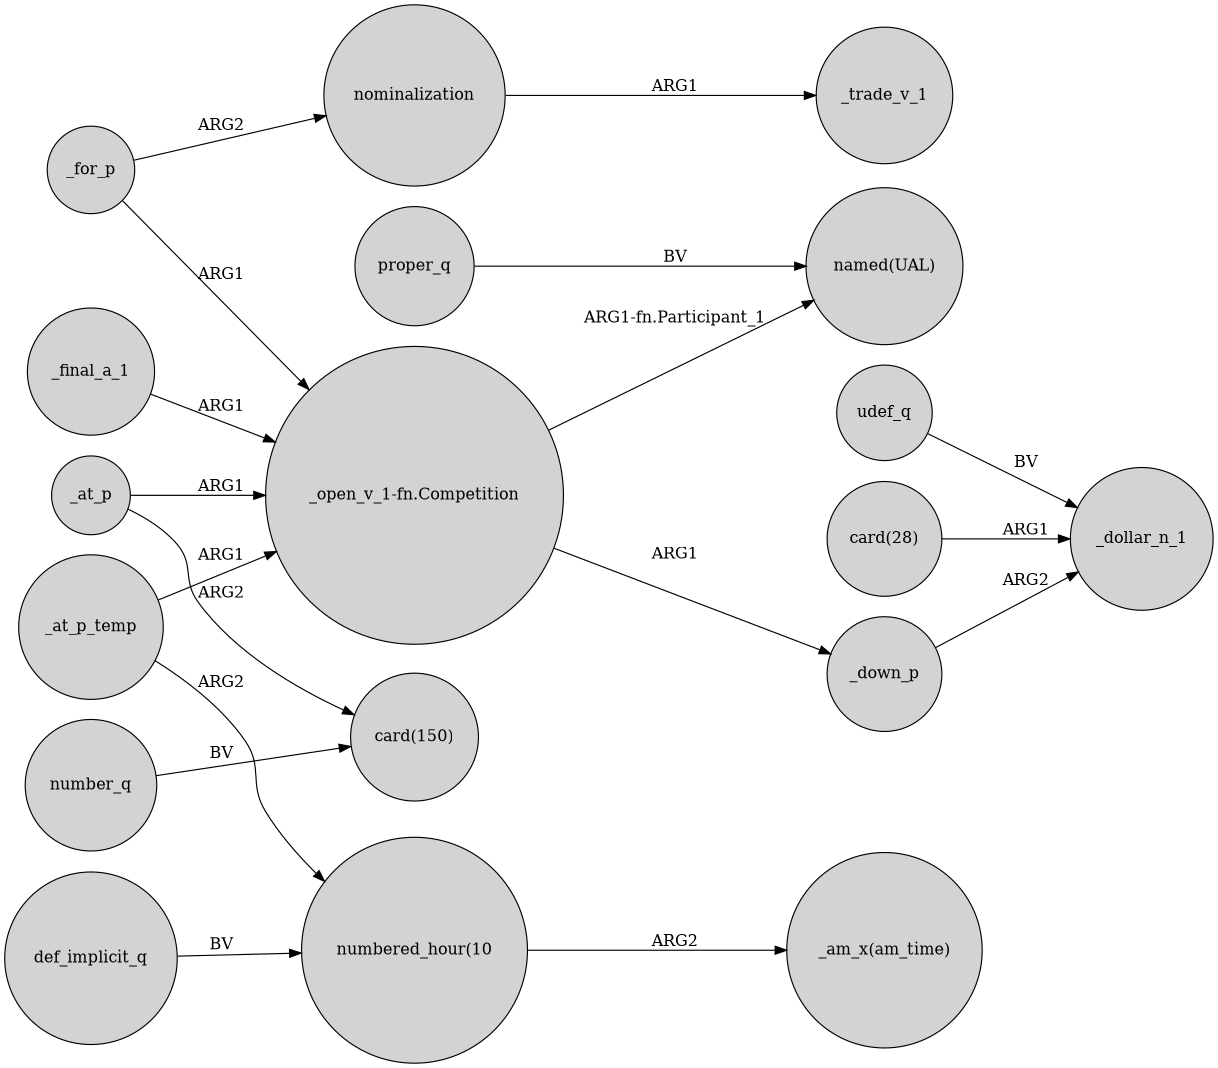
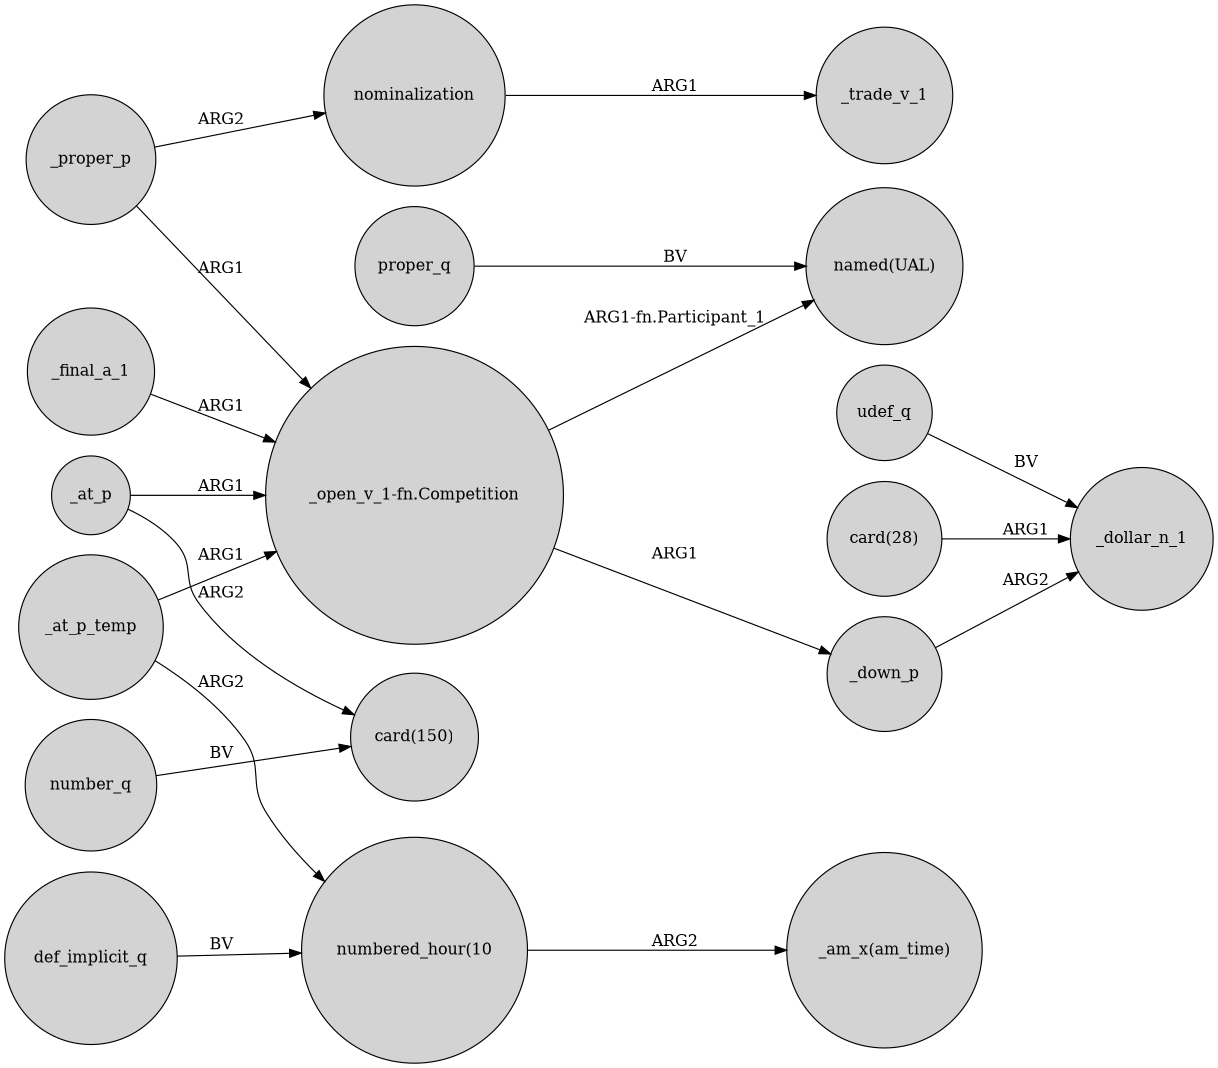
node "_for_p": label "_for_p" -> "_proper_p"
